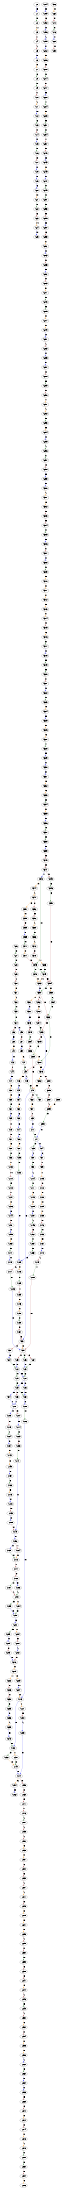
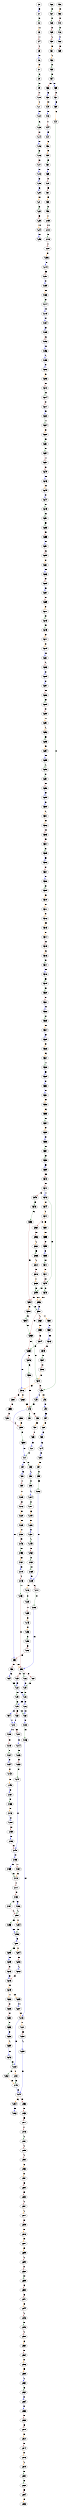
edge "S179" -> "S184": added, label "A"
